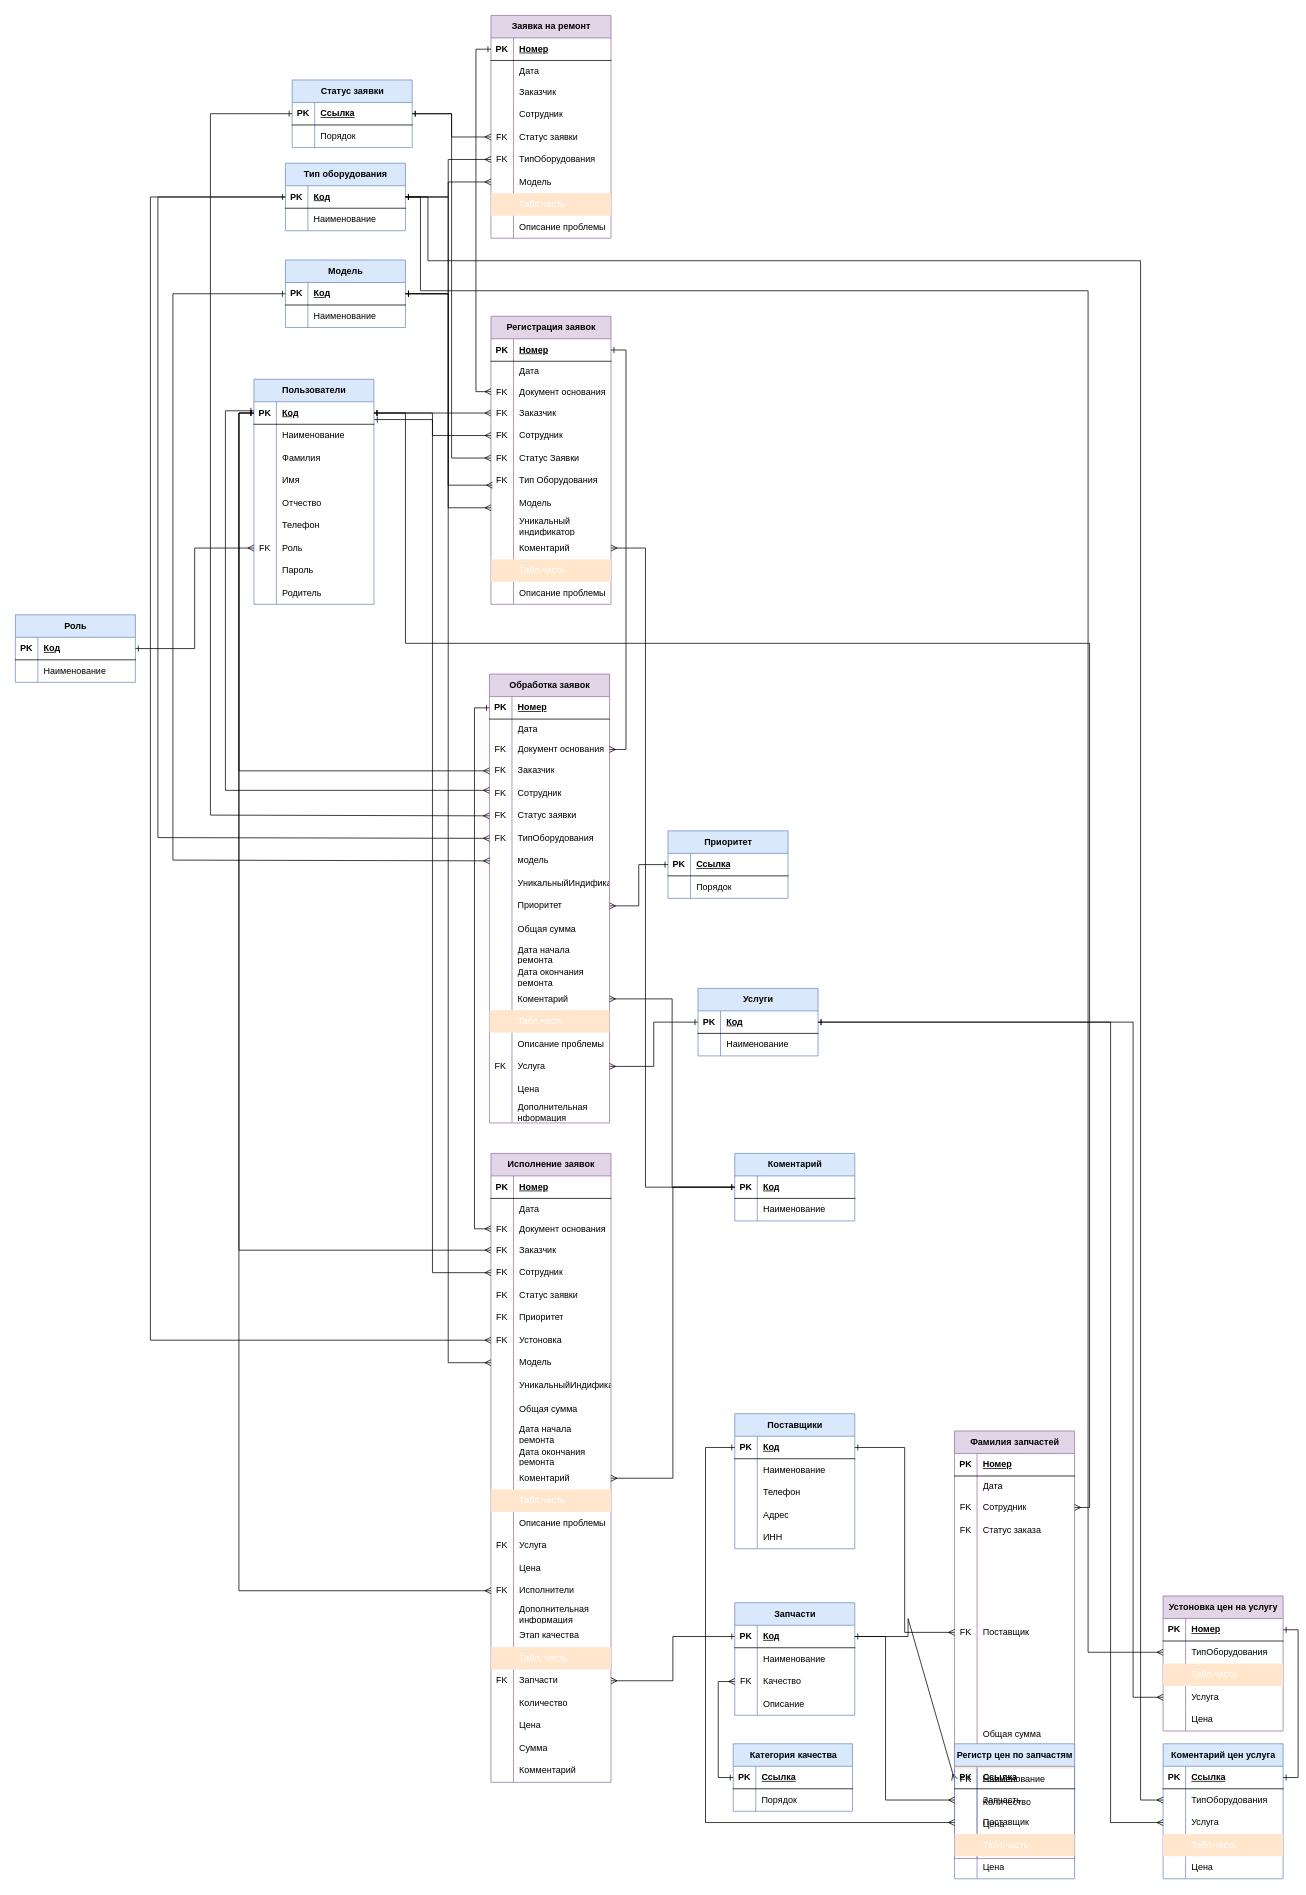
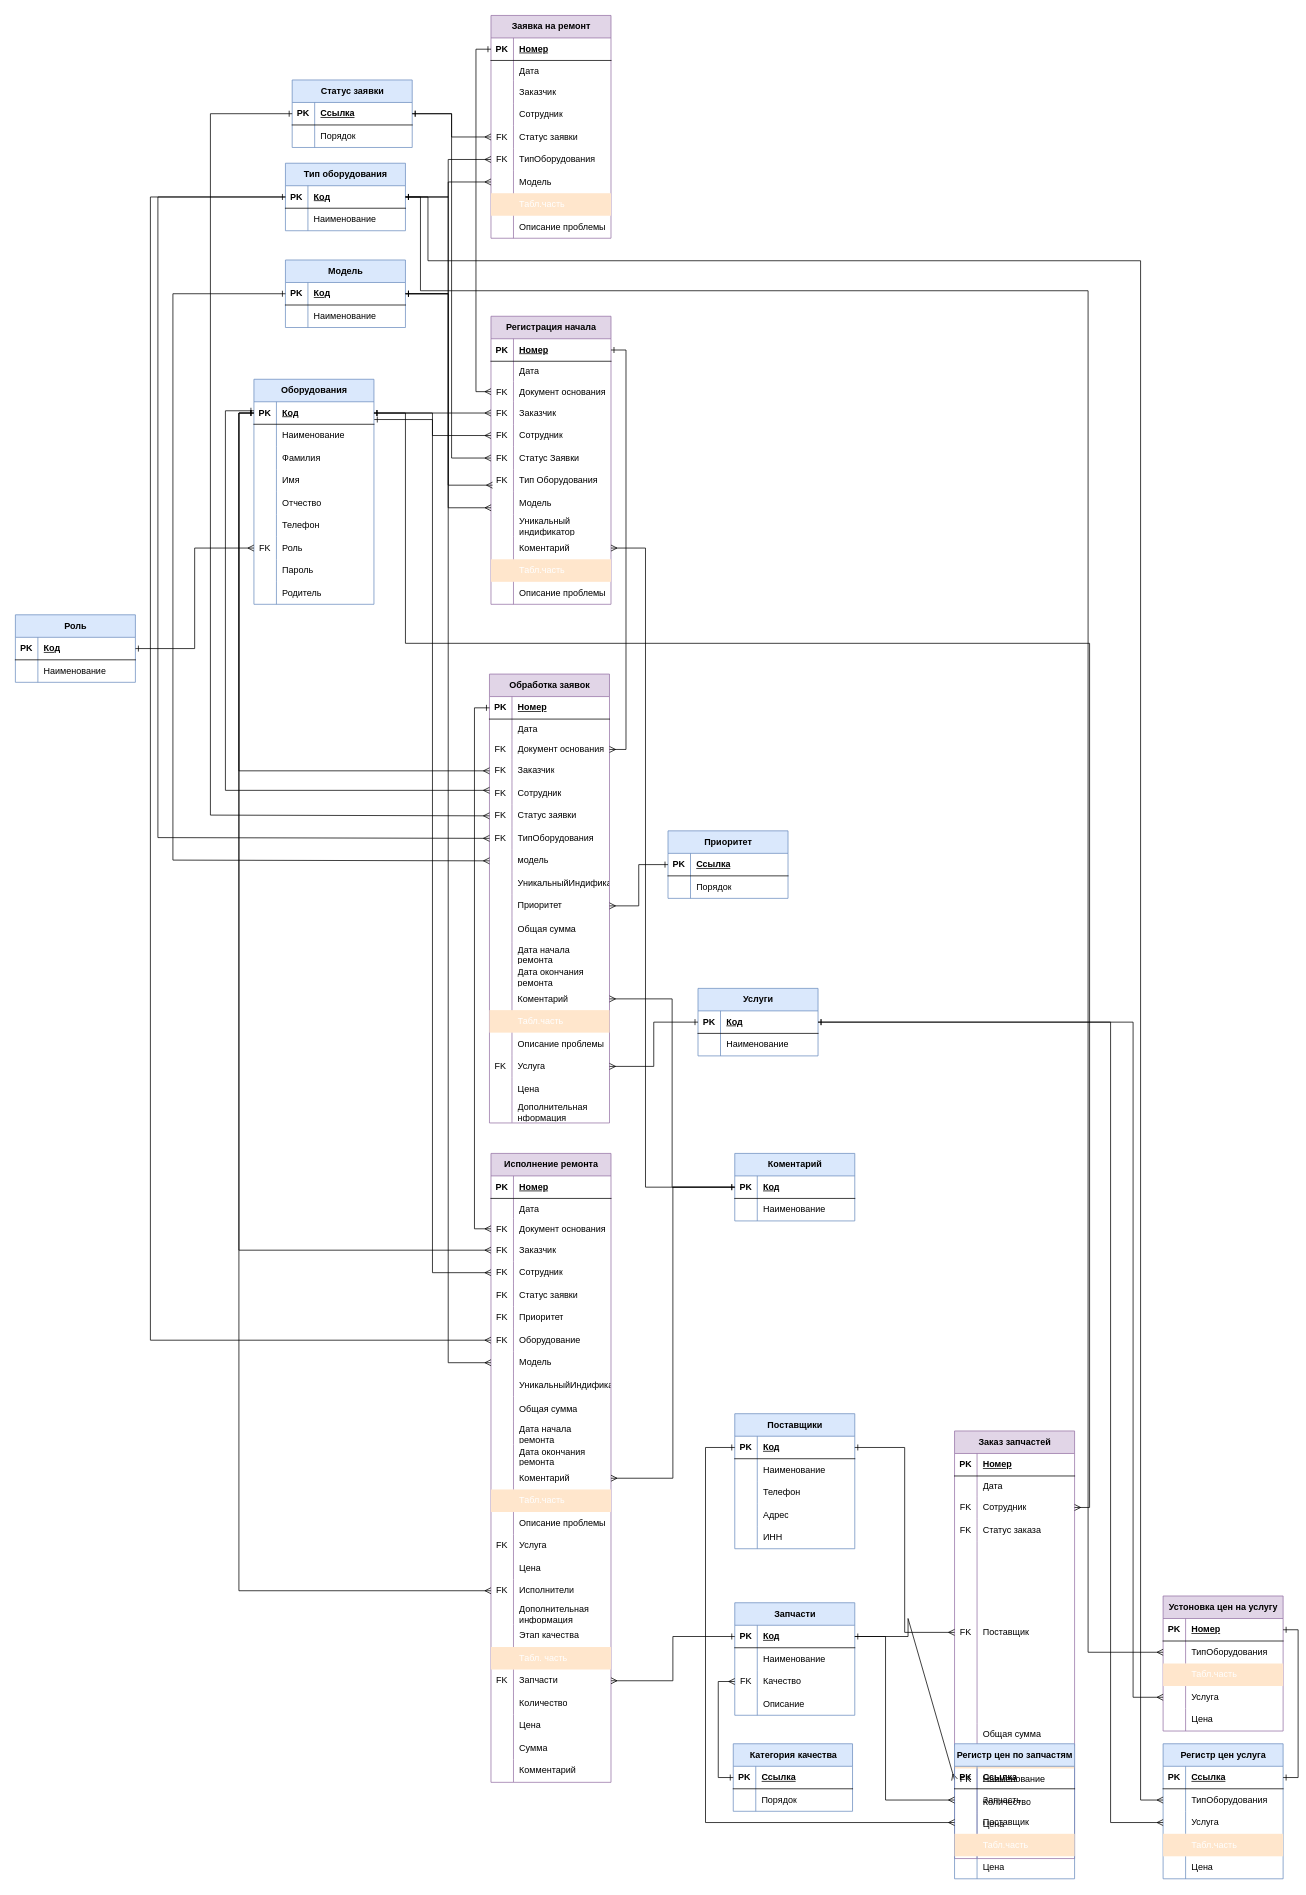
node "Регистрация заявок": label "Регистрация заявок" -> "Регистрация начала"
node "Пользователи": label "Пользователи" -> "Оборудования"
node "Исполнение заявок": label "Исполнение заявок" -> "Исполнение ремонта"
node "Устоновка": label "Устоновка" -> "Оборудование"
node "Фамилия запчастей": label "Фамилия запчастей" -> "Заказ запчастей"
node "Коментарий цен услуга": label "Коментарий цен услуга" -> "Регистр цен услуга"
